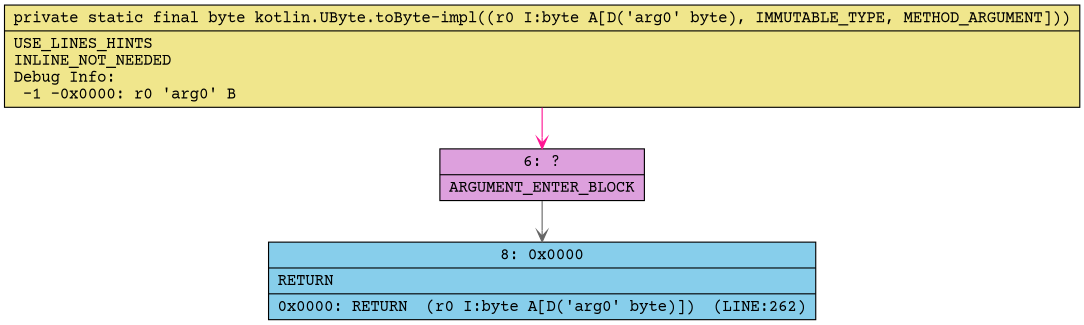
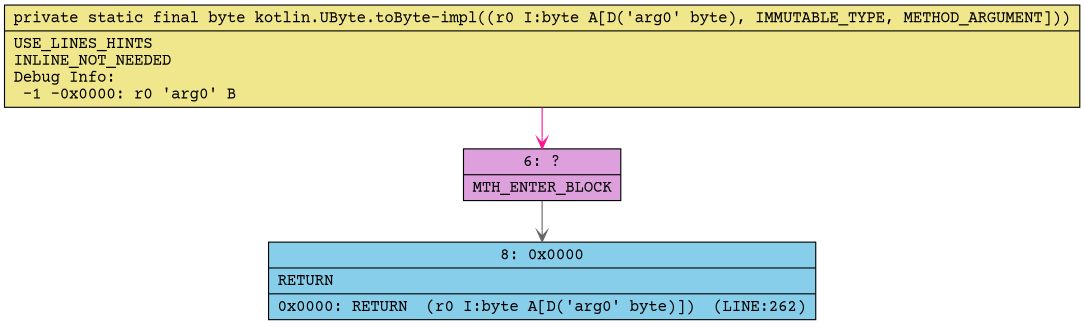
node "6: ?": text "ARGUMENT_ENTER_BLOCK" -> "MTH_ENTER_BLOCK"
